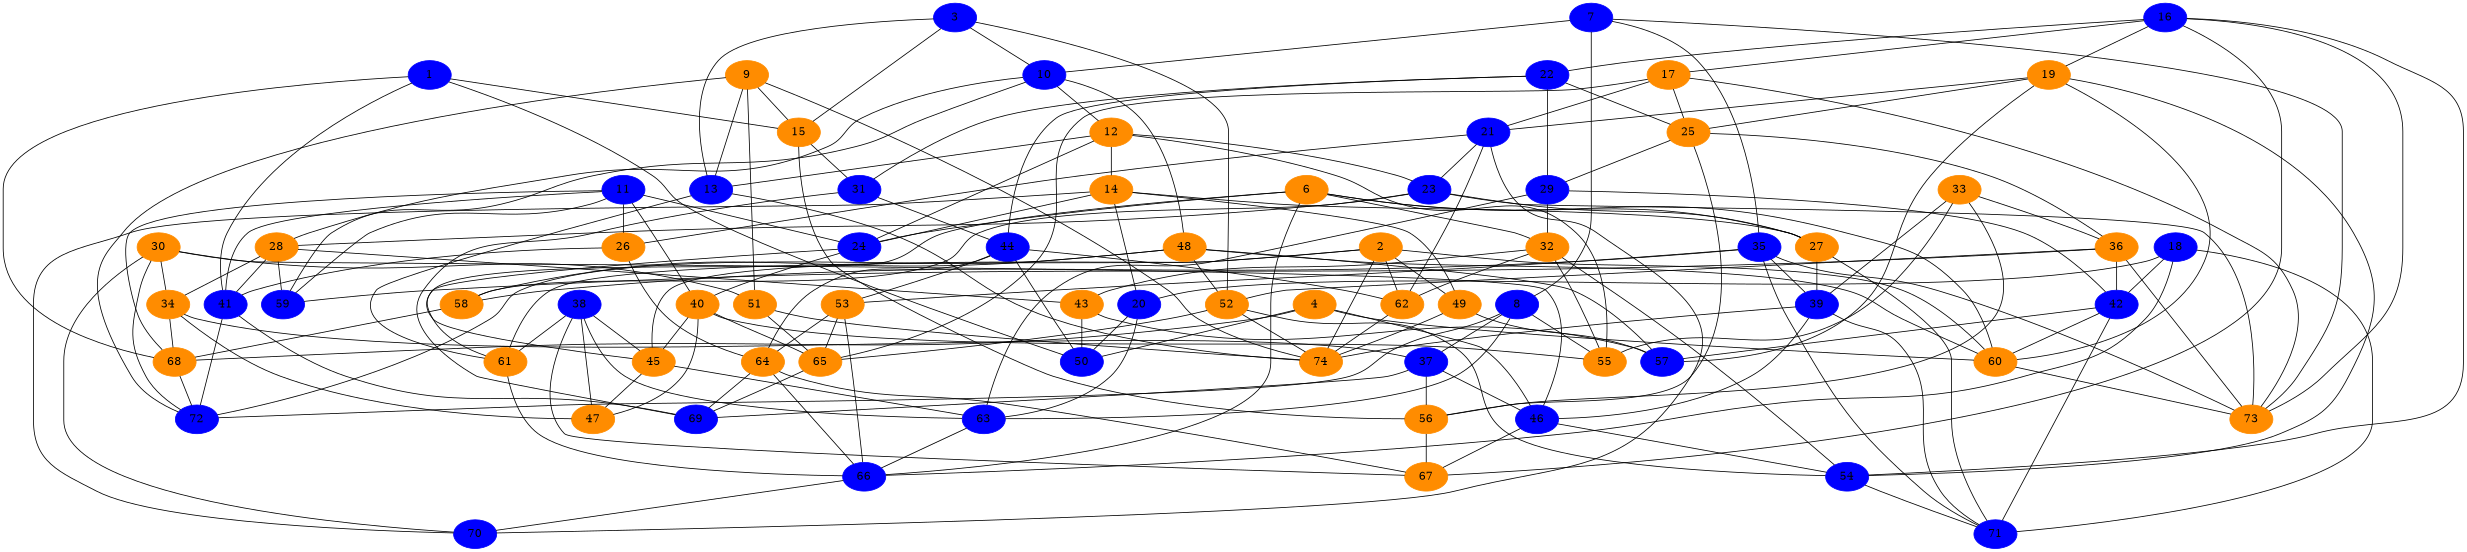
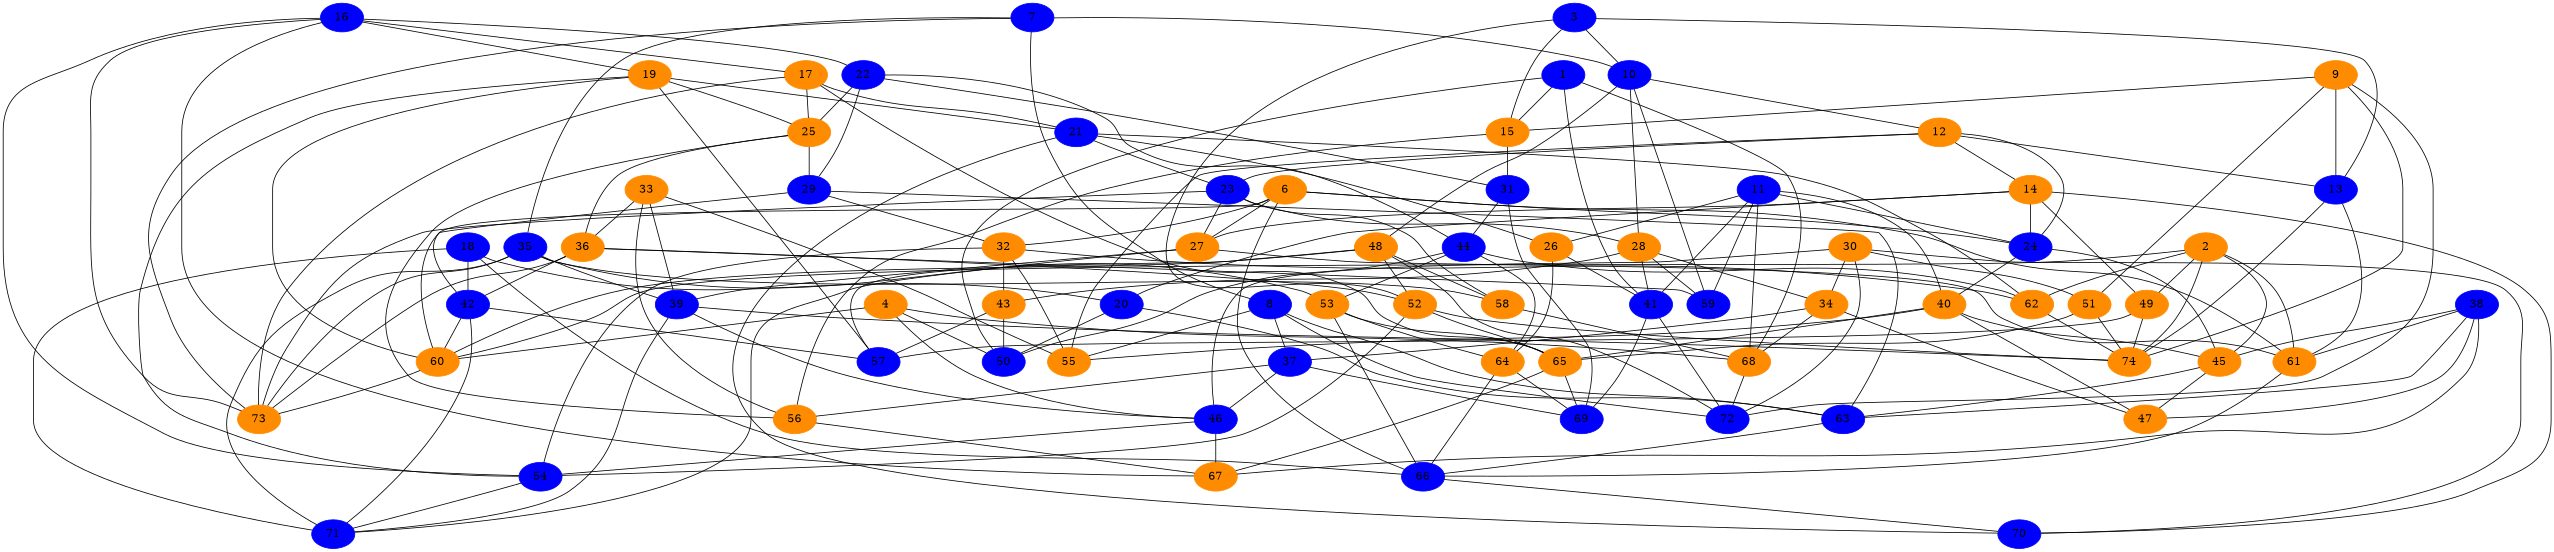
edge "27" -- "61": added
edge "64" -- "67": now "65" -- "67"
